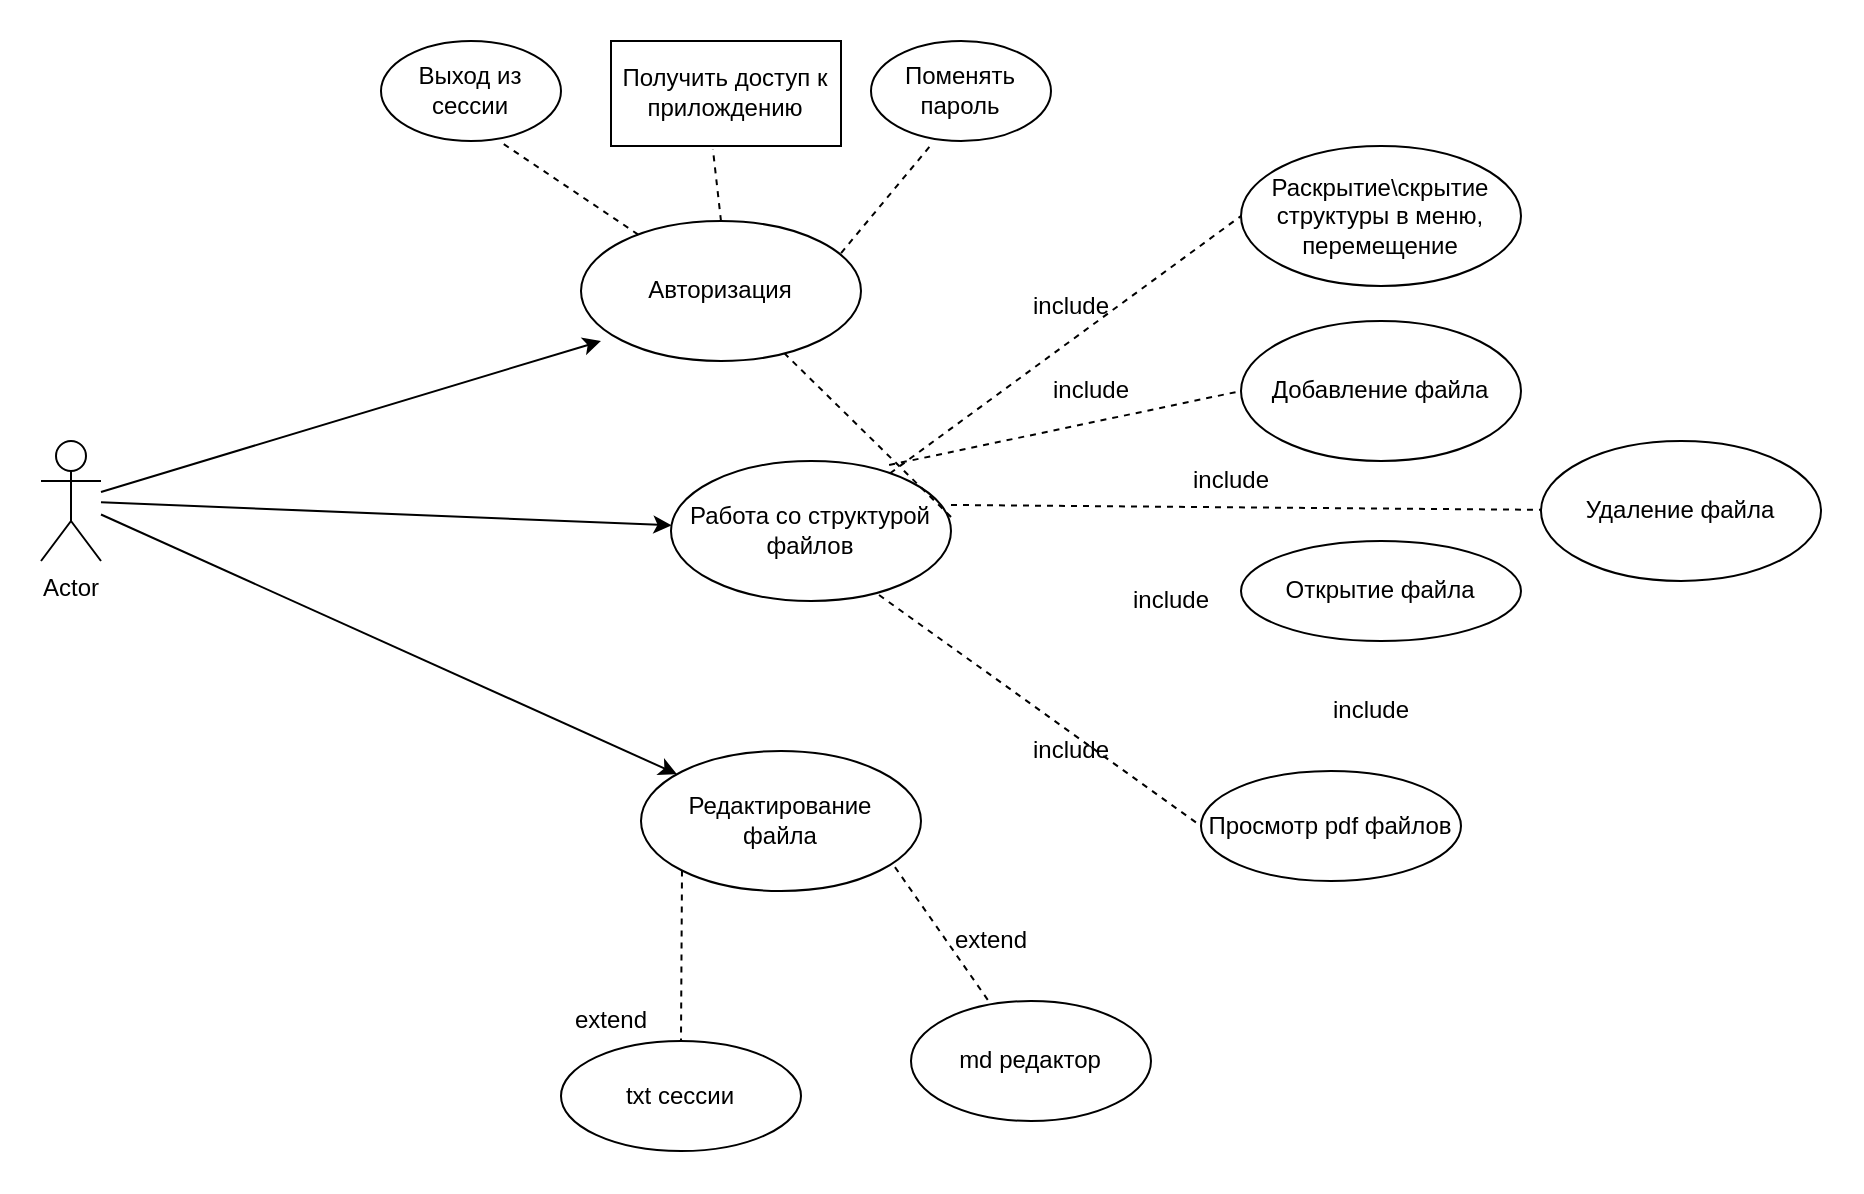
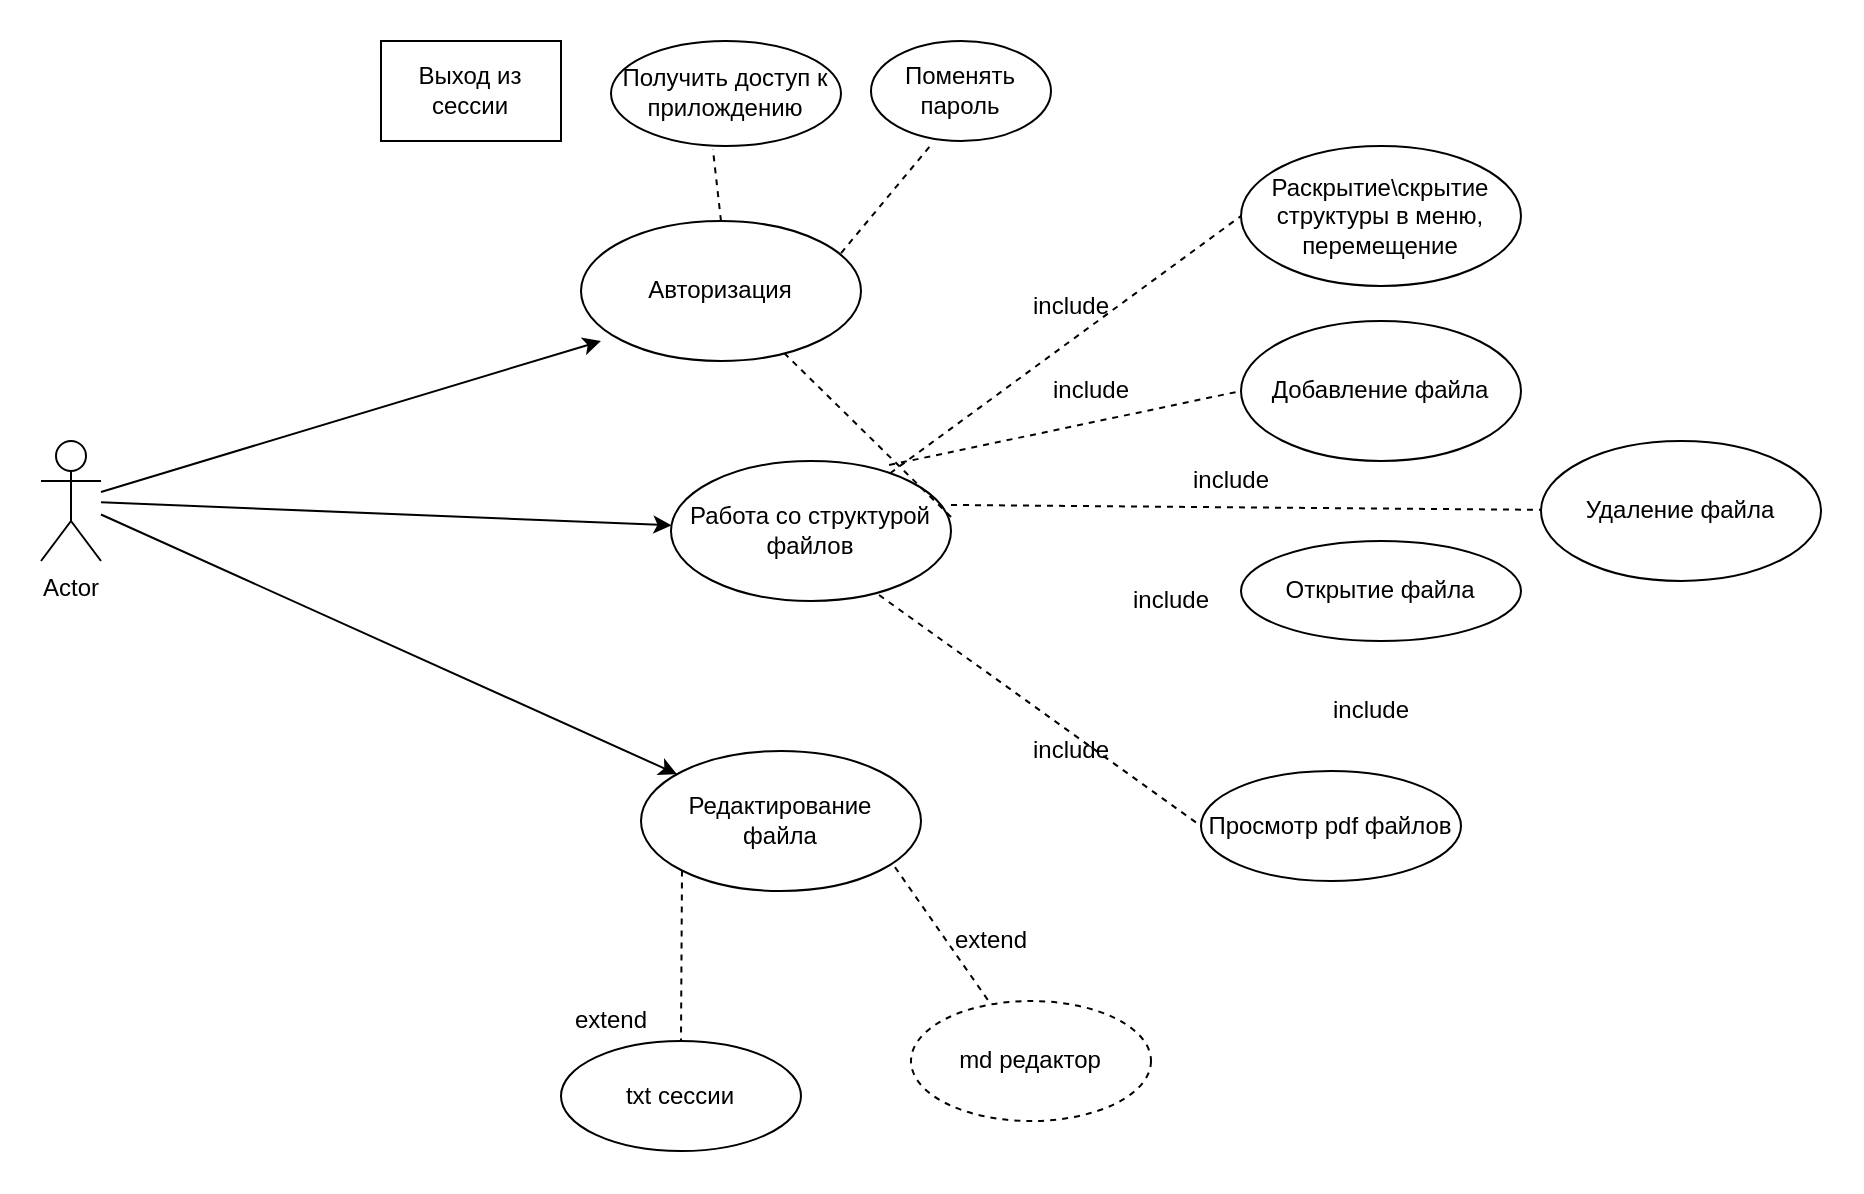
node "Выход из сессии": shape ellipse -> rectangle
node "Получить доступ к прилождению": shape rectangle -> ellipse
edge "Выход из сессии" -- "Авторизация": removed
node "md редактор": style solid -> dashed
